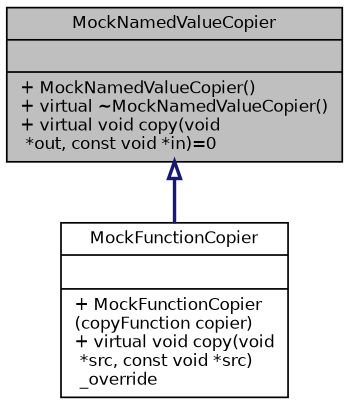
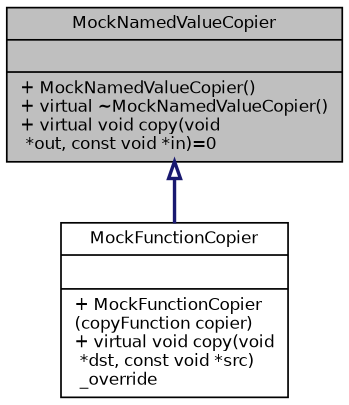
node "MockFunctionCopier": text "*src, const void *src)" -> "*dst, const void *src)"
